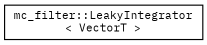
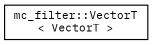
node "mc_filter::LeakyIntegrator < VectorT >": label "mc_filter::LeakyIntegrator < VectorT >" -> "mc_filter::VectorT < VectorT >"
